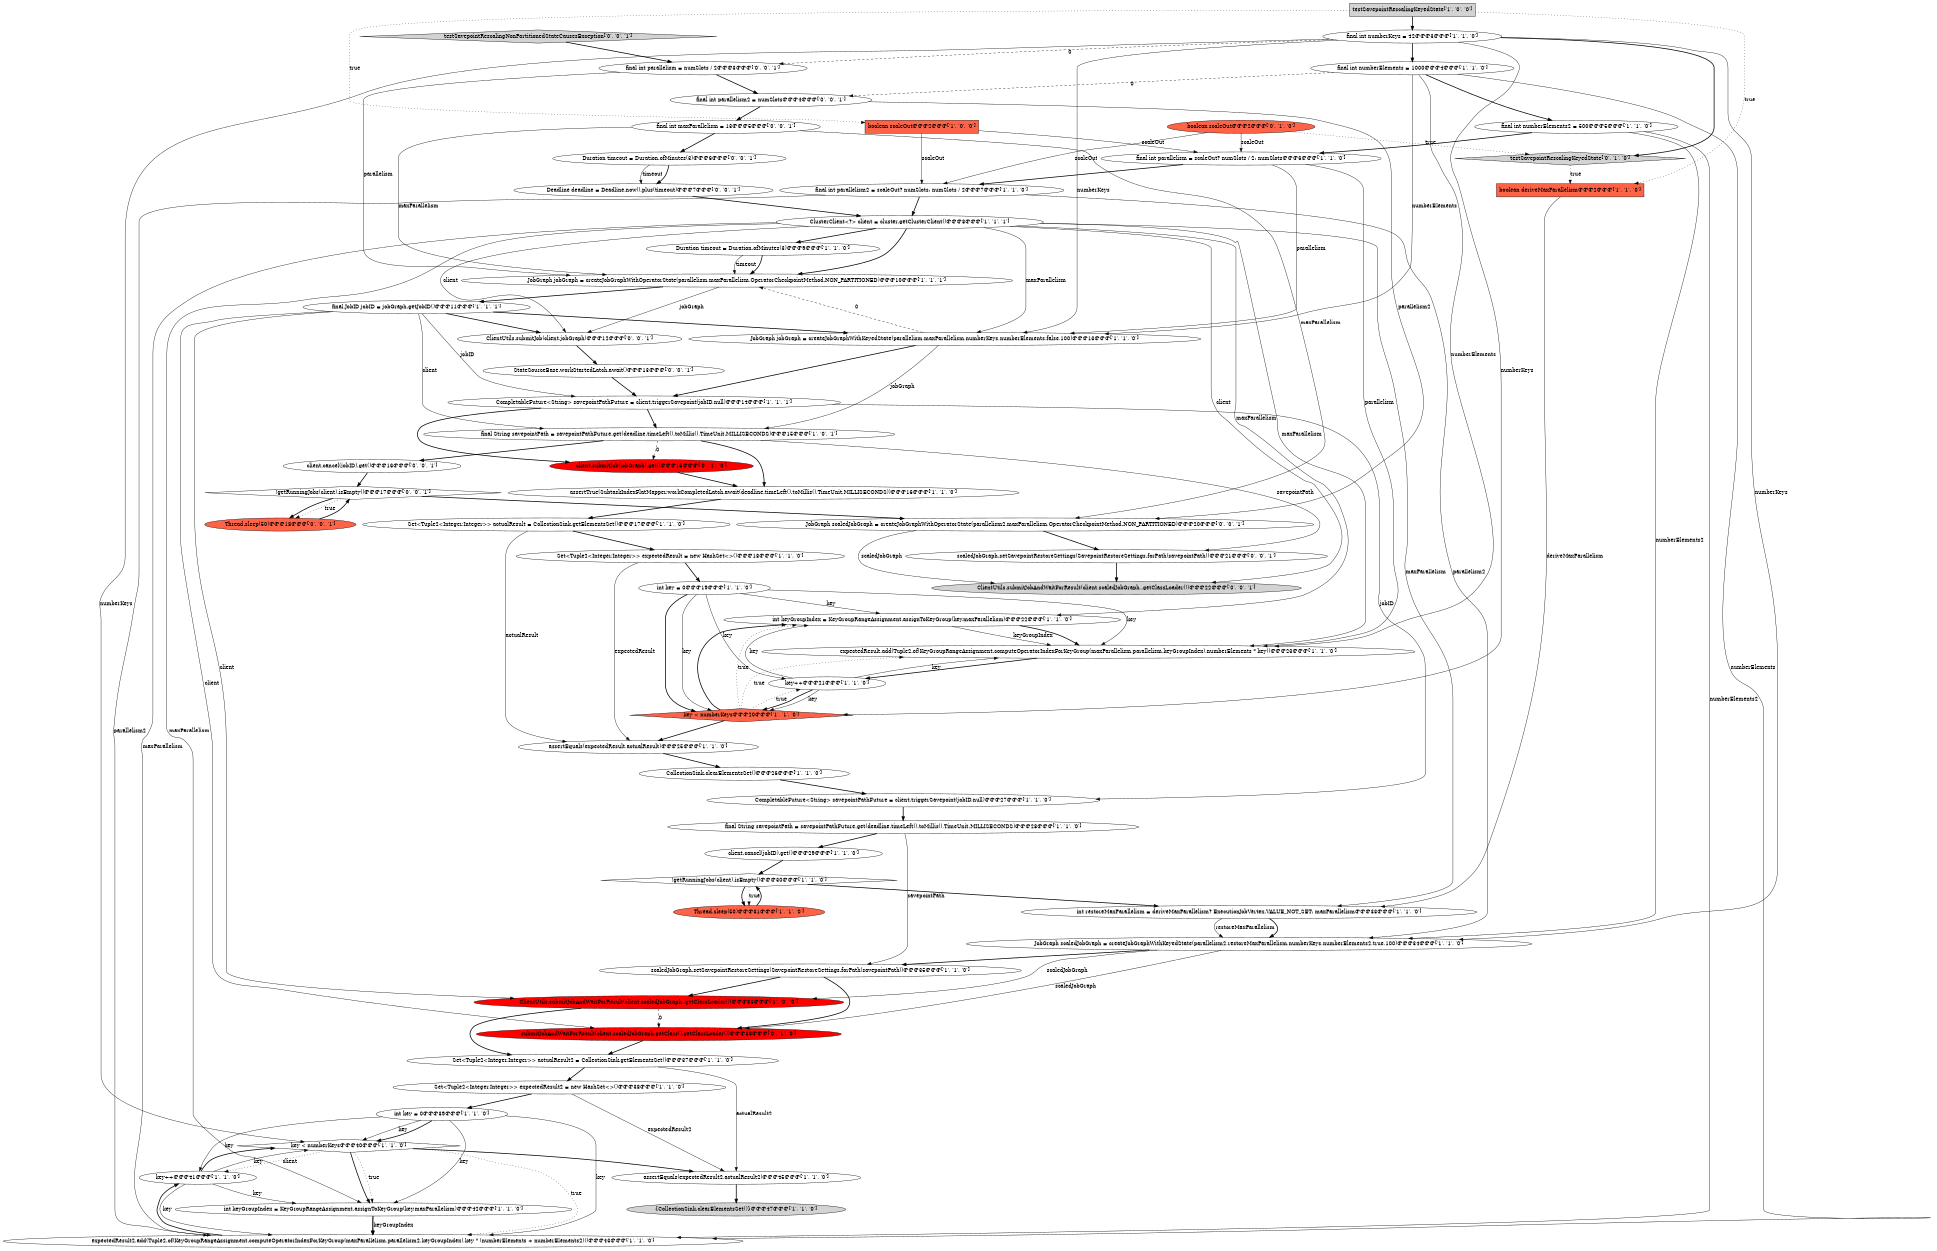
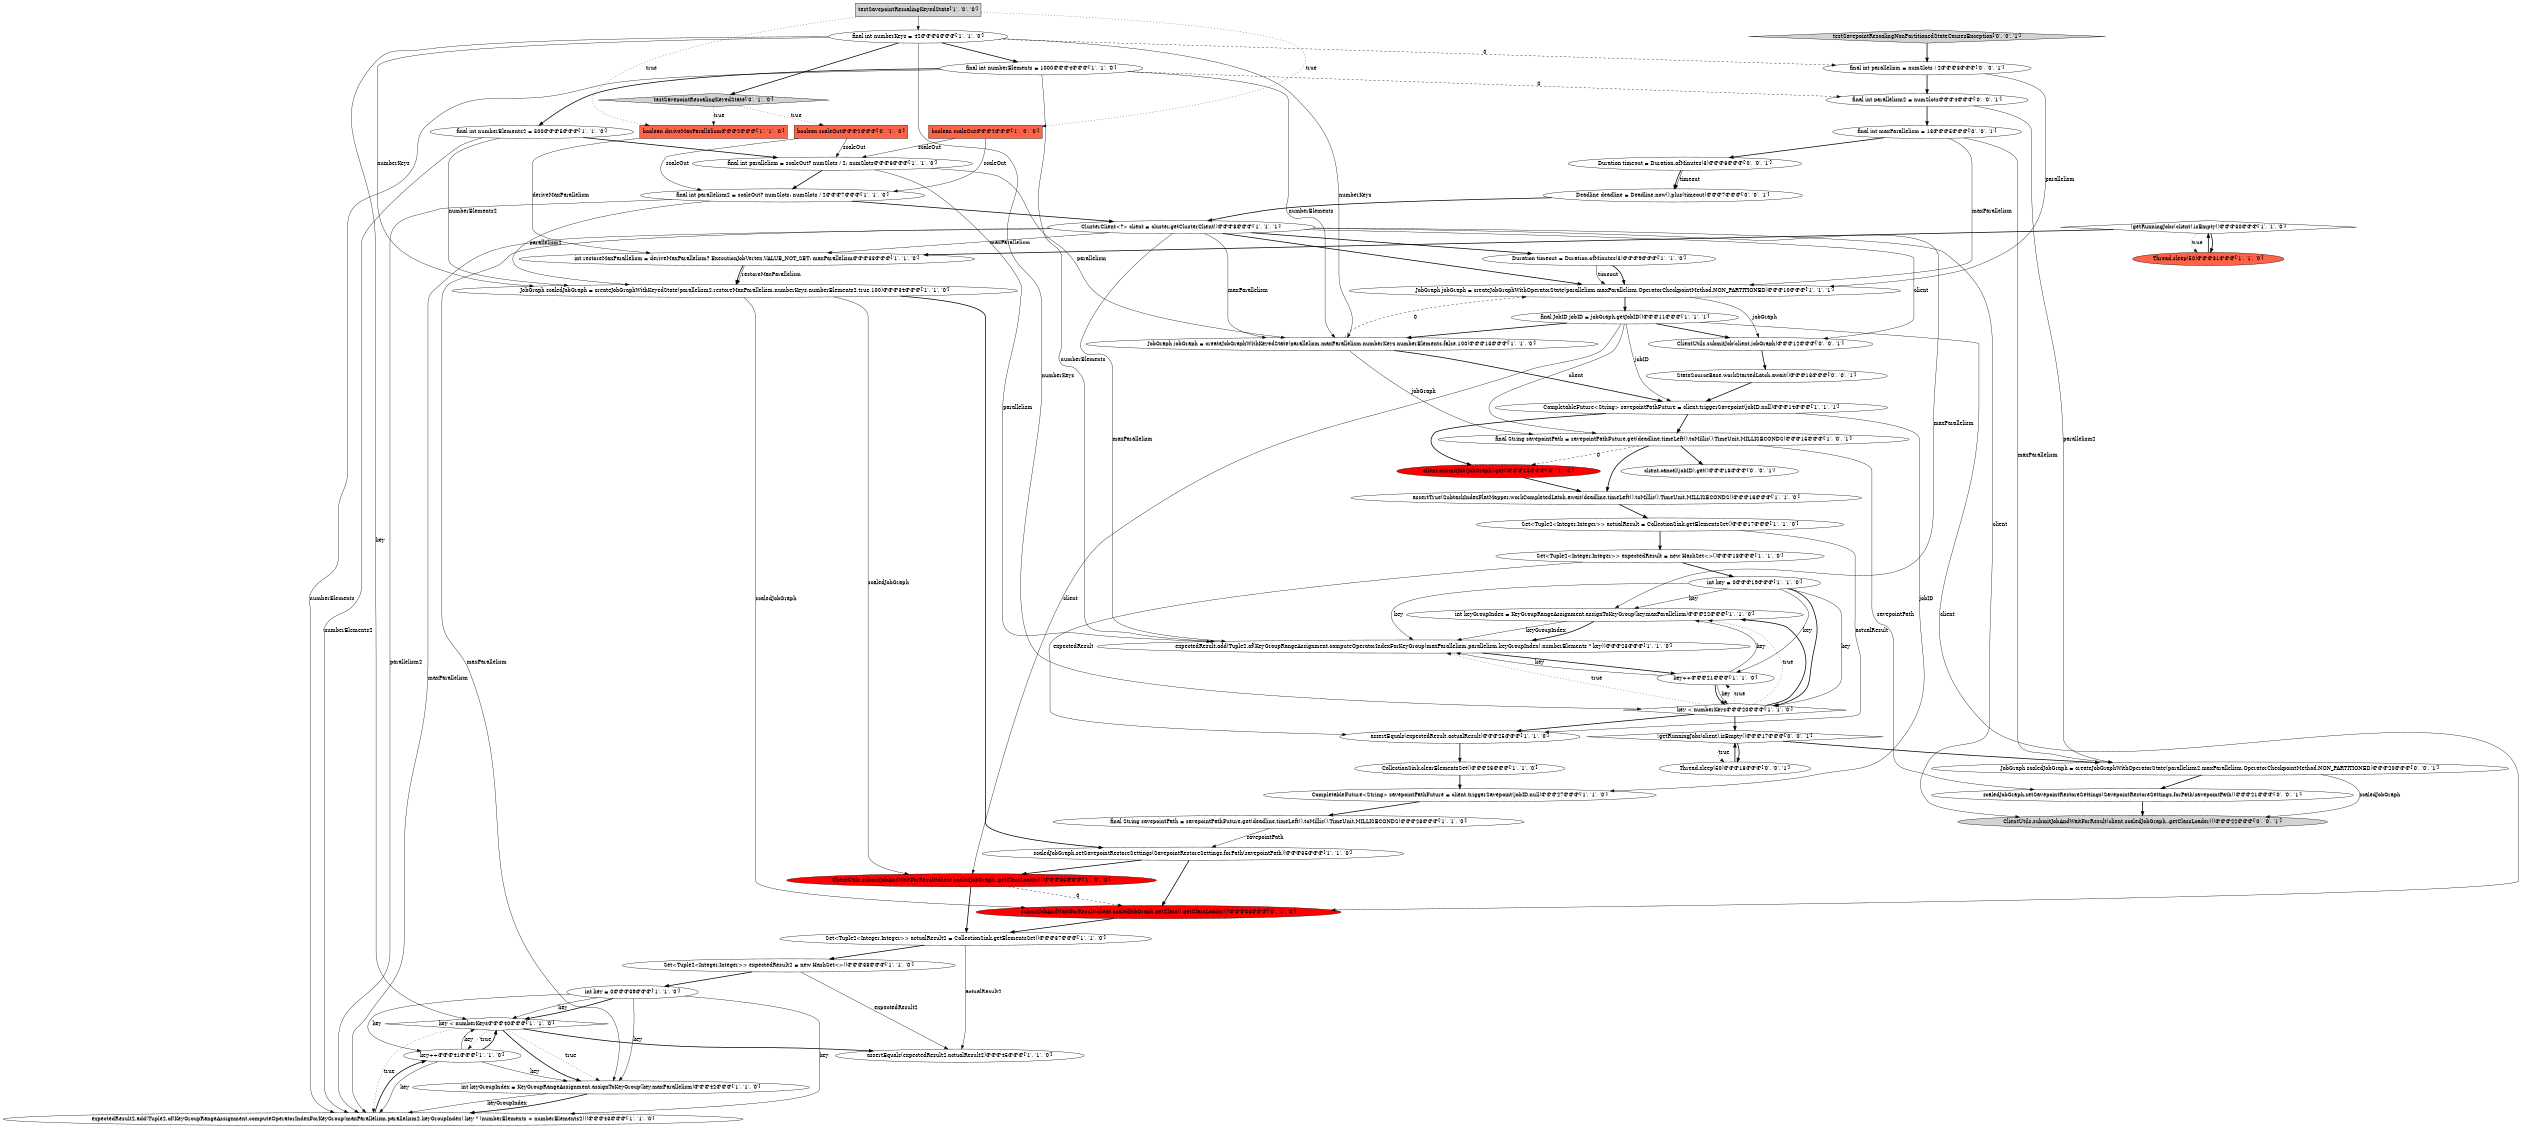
edge "testSavepointRescalingKeyedState['1', '0', '0']" -> "final int numberKeys = 42@@@3@@@['1', '1', '0']": style bold -> solid
node "boolean scaleOut@@@2@@@['0', '1', '0']": shape ellipse -> box
edge "boolean scaleOut@@@2@@@['0', '1', '0']" -> "testSavepointRescalingKeyedState['0', '1', '0']": reversed
edge "client.cancel(jobID).get()@@@16@@@['0', '0', '1']" -> "!getRunningJobs(client).isEmpty()@@@17@@@['0', '0', '1']": now "key < numberKeys@@@20@@@['1', '1', '0']" -> "!getRunningJobs(client).isEmpty()@@@17@@@['0', '0', '1']"
node "Thread.sleep(50)@@@18@@@['0', '0', '1']": fillcolor tomato -> white
edge "final int numberKeys = 42@@@3@@@['1', '1', '0']" -> "key < numberKeys@@@40@@@['1', '1', '0']": label "numberKeys" -> "key"
node "key < numberKeys@@@20@@@['1', '1', '0']": fillcolor tomato -> white
node "client.cancel(jobID).get()@@@29@@@['1', '1', '0']": removed
edge "key < numberKeys@@@40@@@['1', '1', '0']" -> "key++@@@41@@@['1', '1', '0']": label "client" -> "true"
node "{CollectionSink.clearElementsSet()}@@@47@@@['1', '1', '0']": removed
